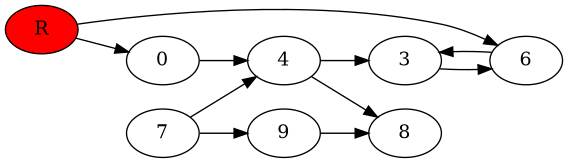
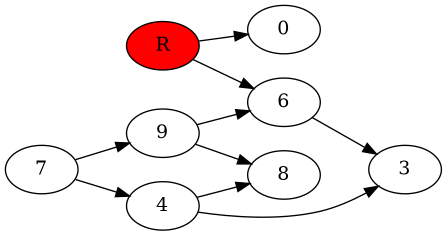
edge "0" -> "4": removed
edge "3" -> "6": now "9" -> "6"
